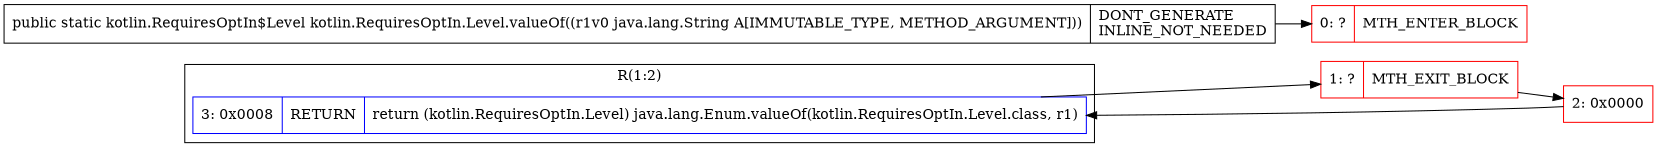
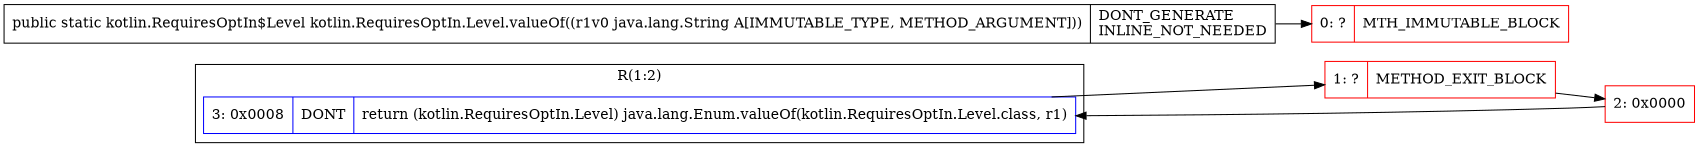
node "0: ?": text "MTH_ENTER_BLOCK" -> "MTH_IMMUTABLE_BLOCK"
node "1: ?": text "MTH_EXIT_BLOCK" -> "METHOD_EXIT_BLOCK"
node "3: 0x0008": text "RETURN" -> "DONT"
